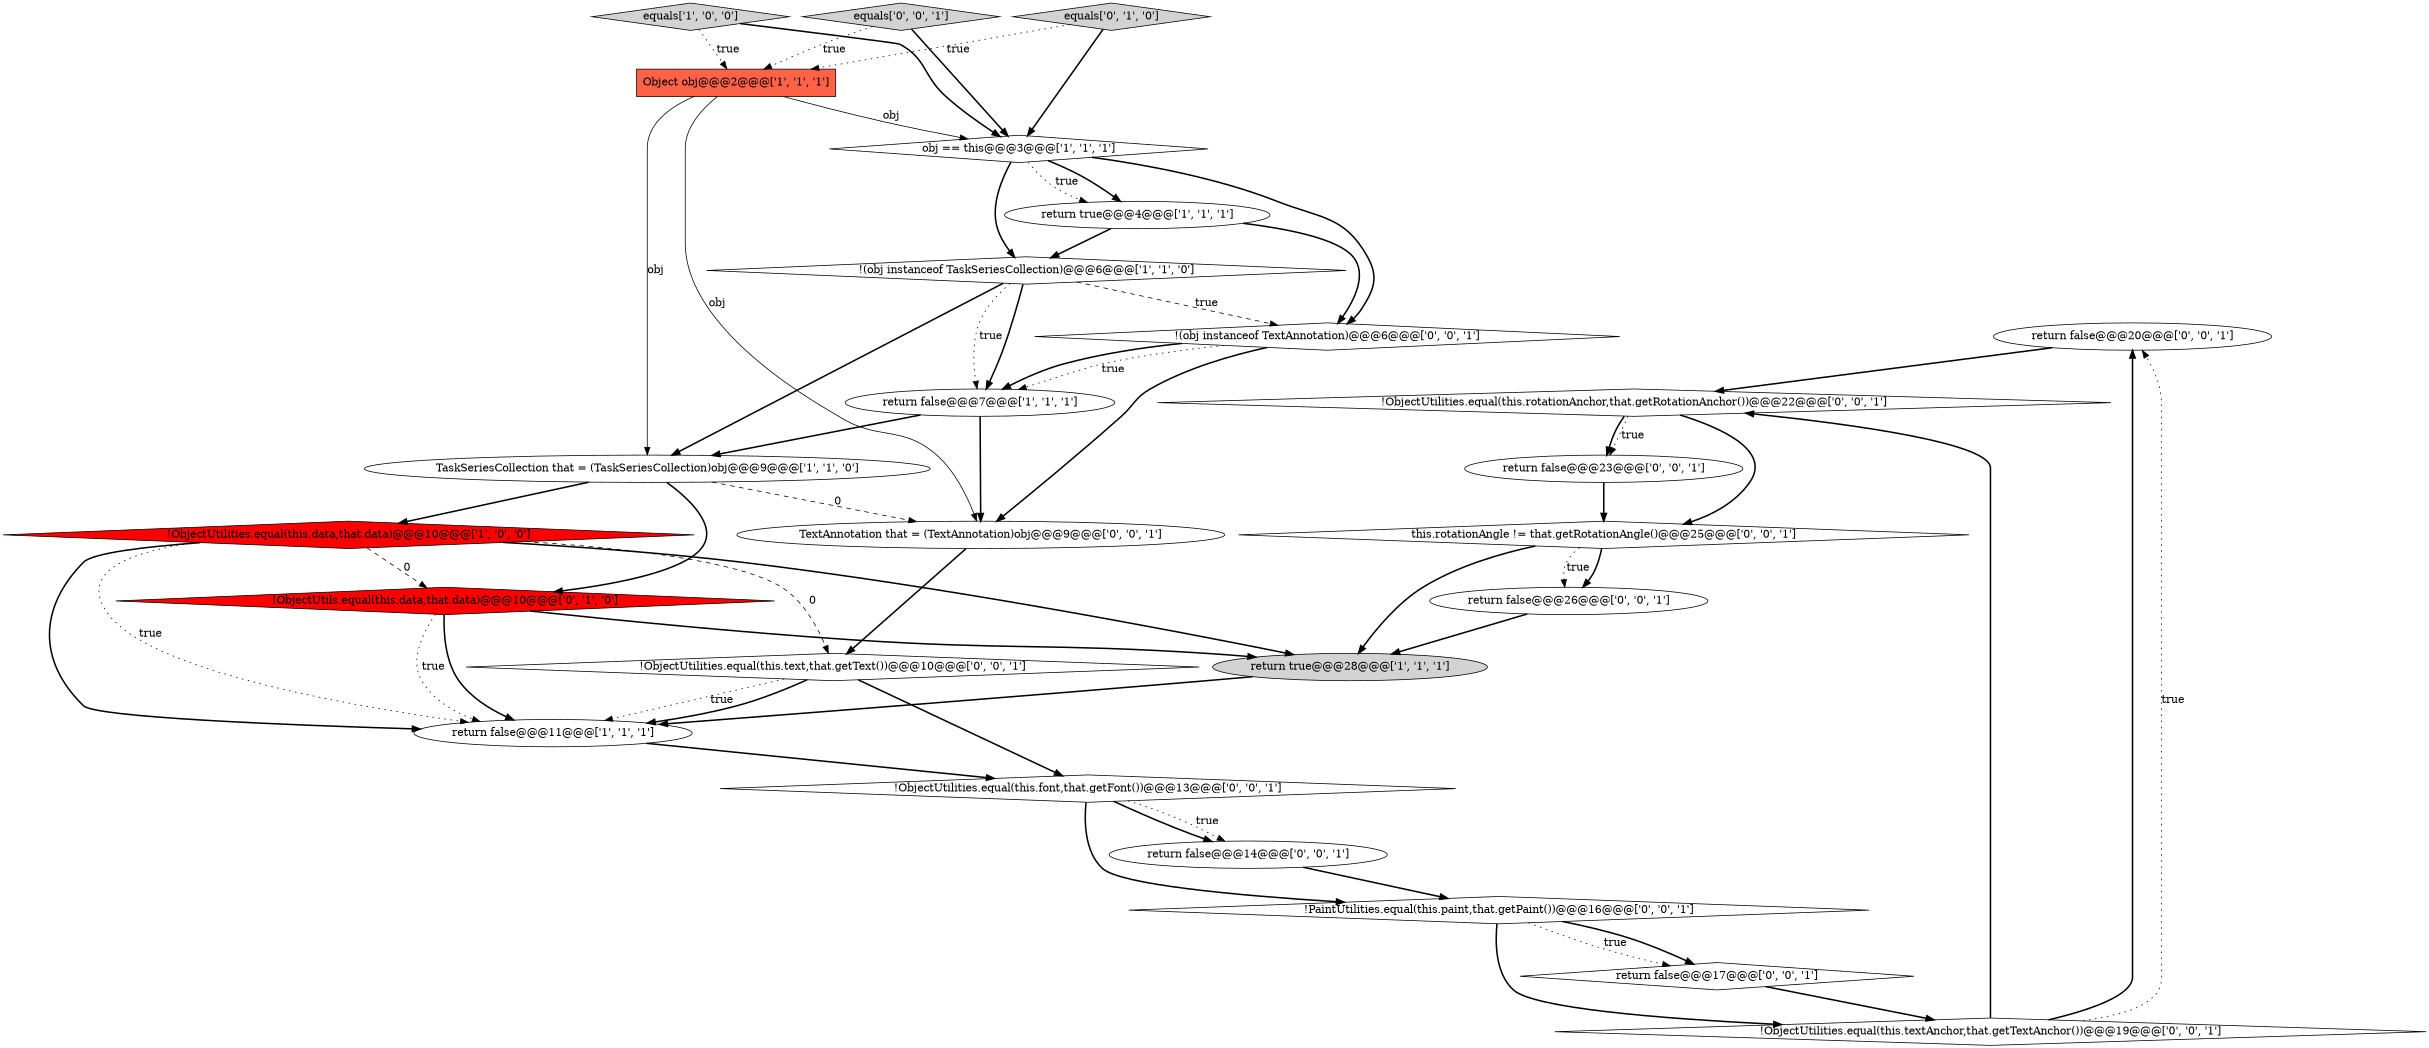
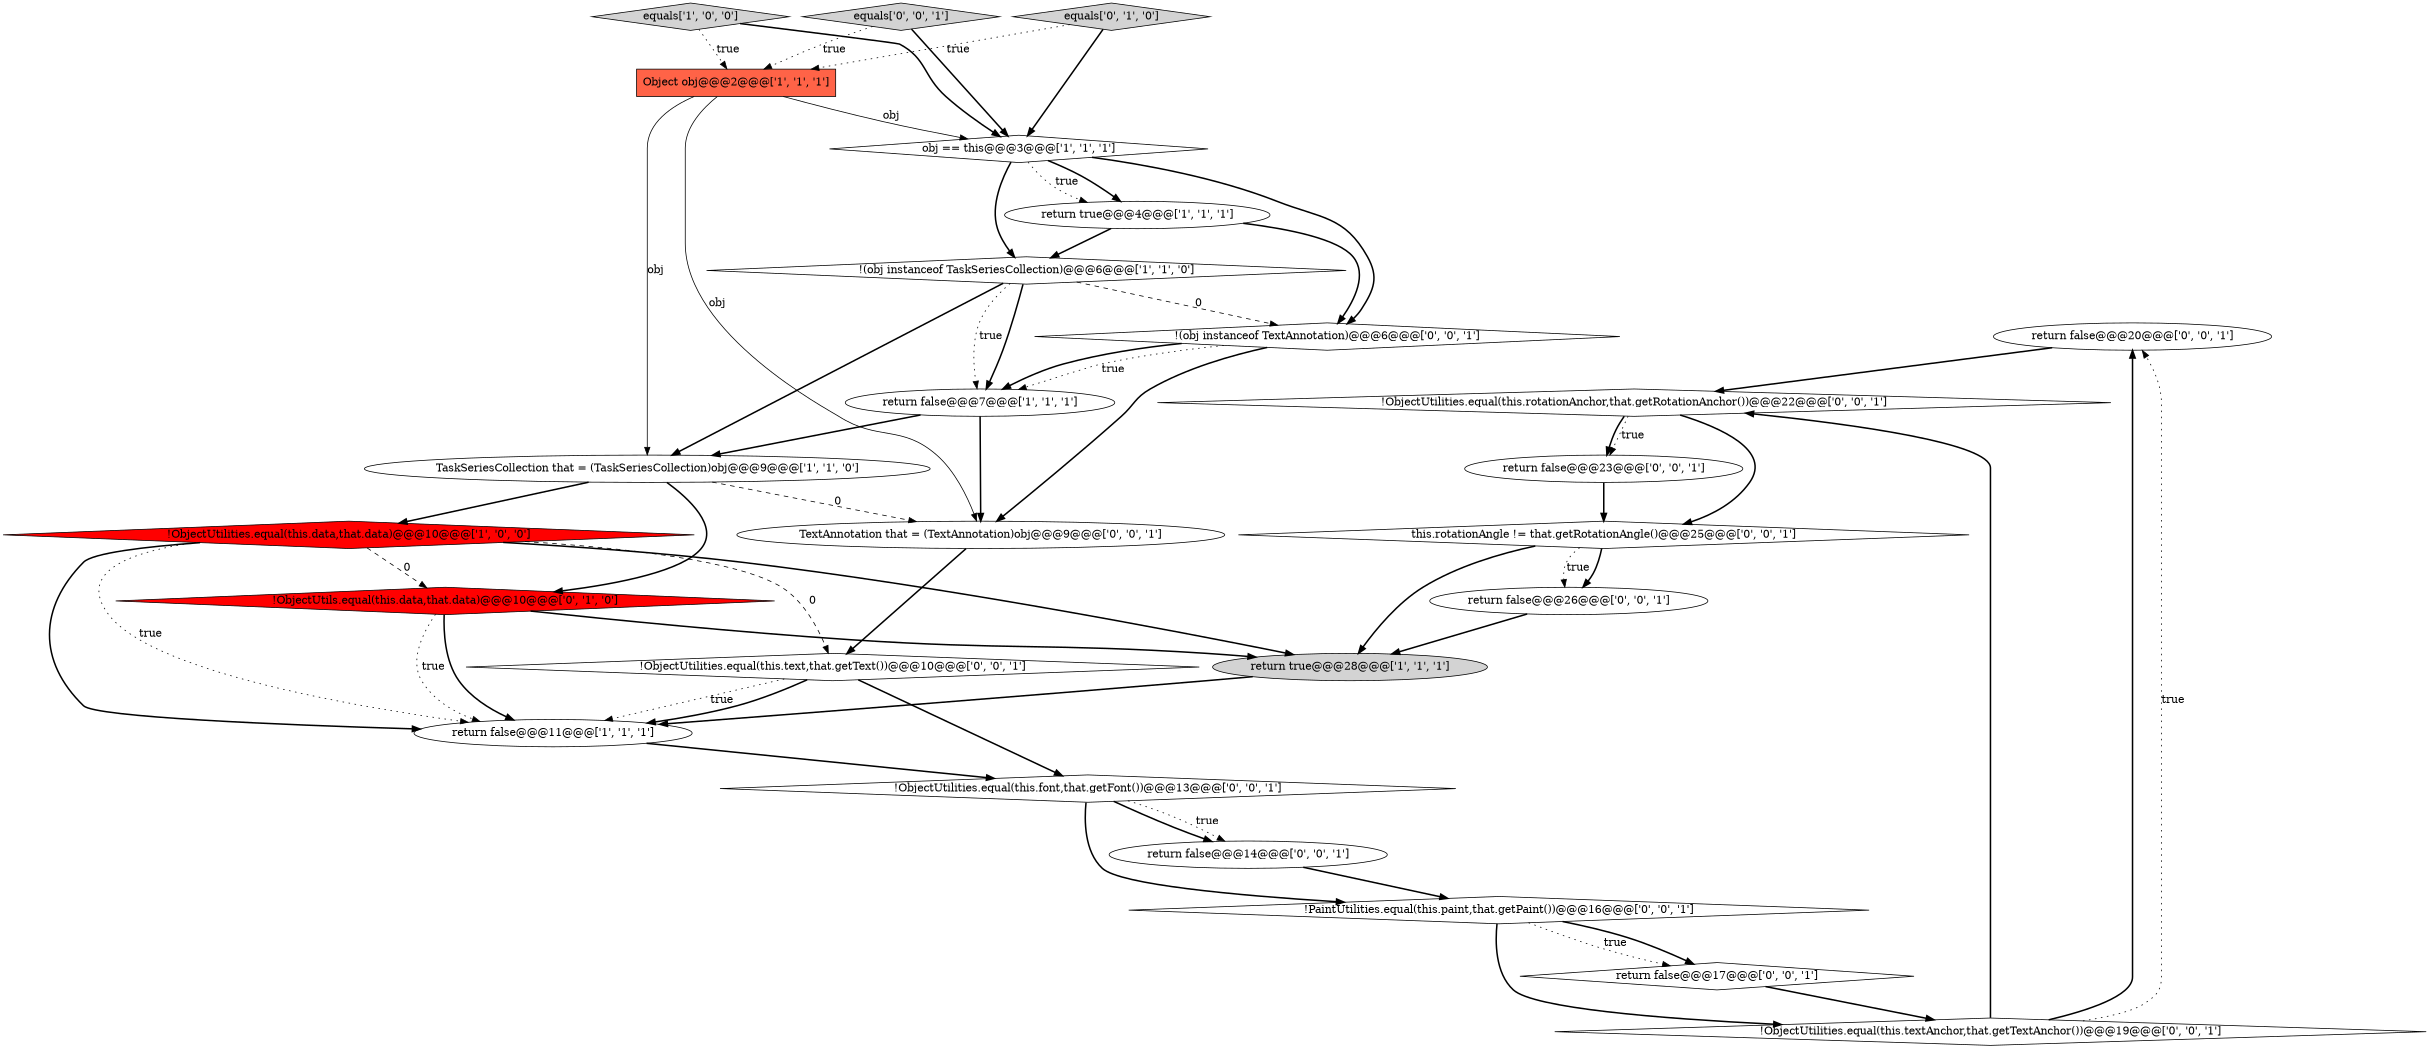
edge "!(obj instanceof TaskSeriesCollection)@@@6@@@['1', '1', '0']" -> "!(obj instanceof TextAnnotation)@@@6@@@['0', '0', '1']": label "true" -> "0"
